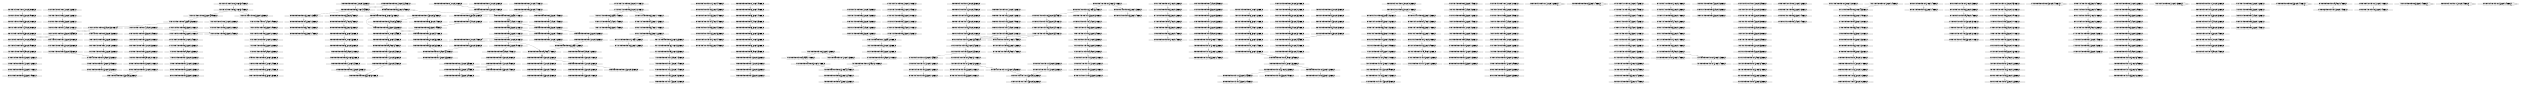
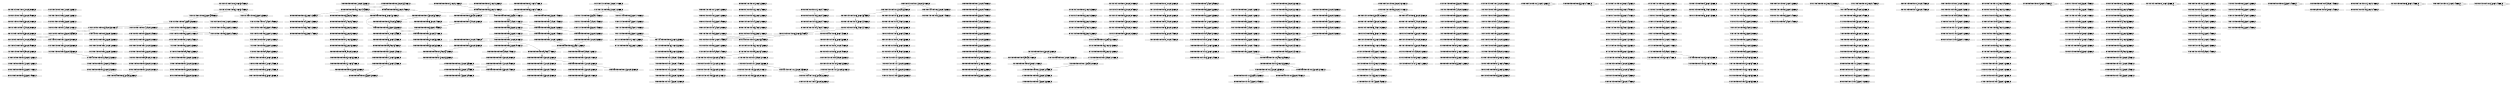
node "00100100010101001001_9-29_COV:33_LEN:20": added
node "00000000000001001010_13-33_COV:16_LEN:20": removed
